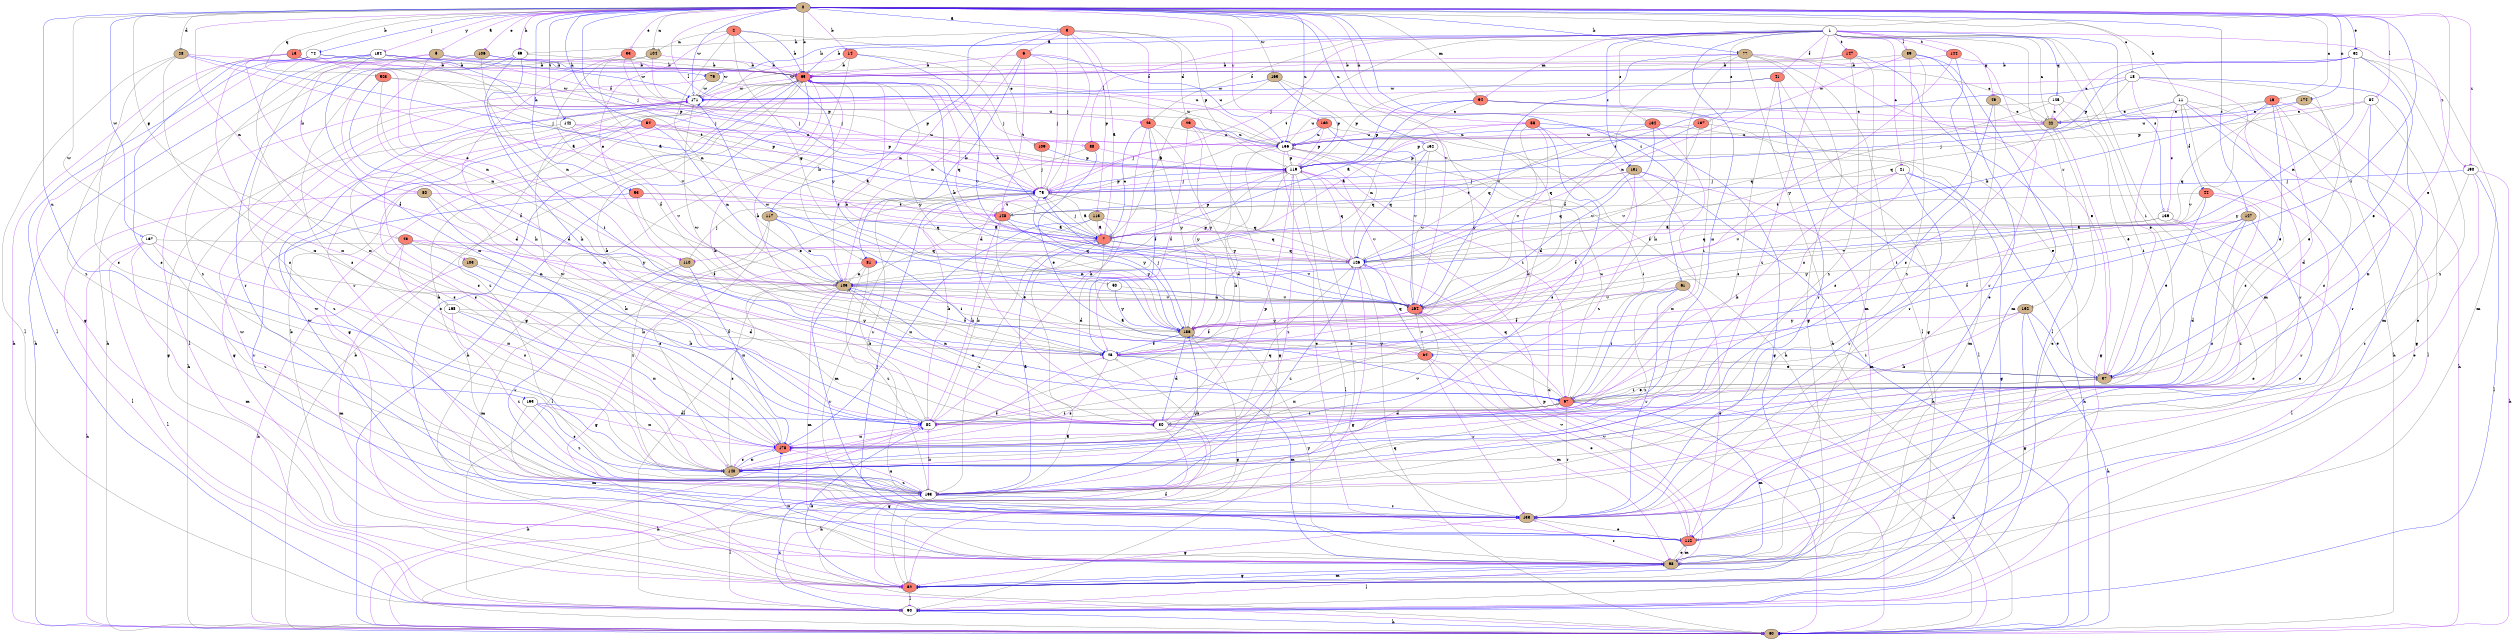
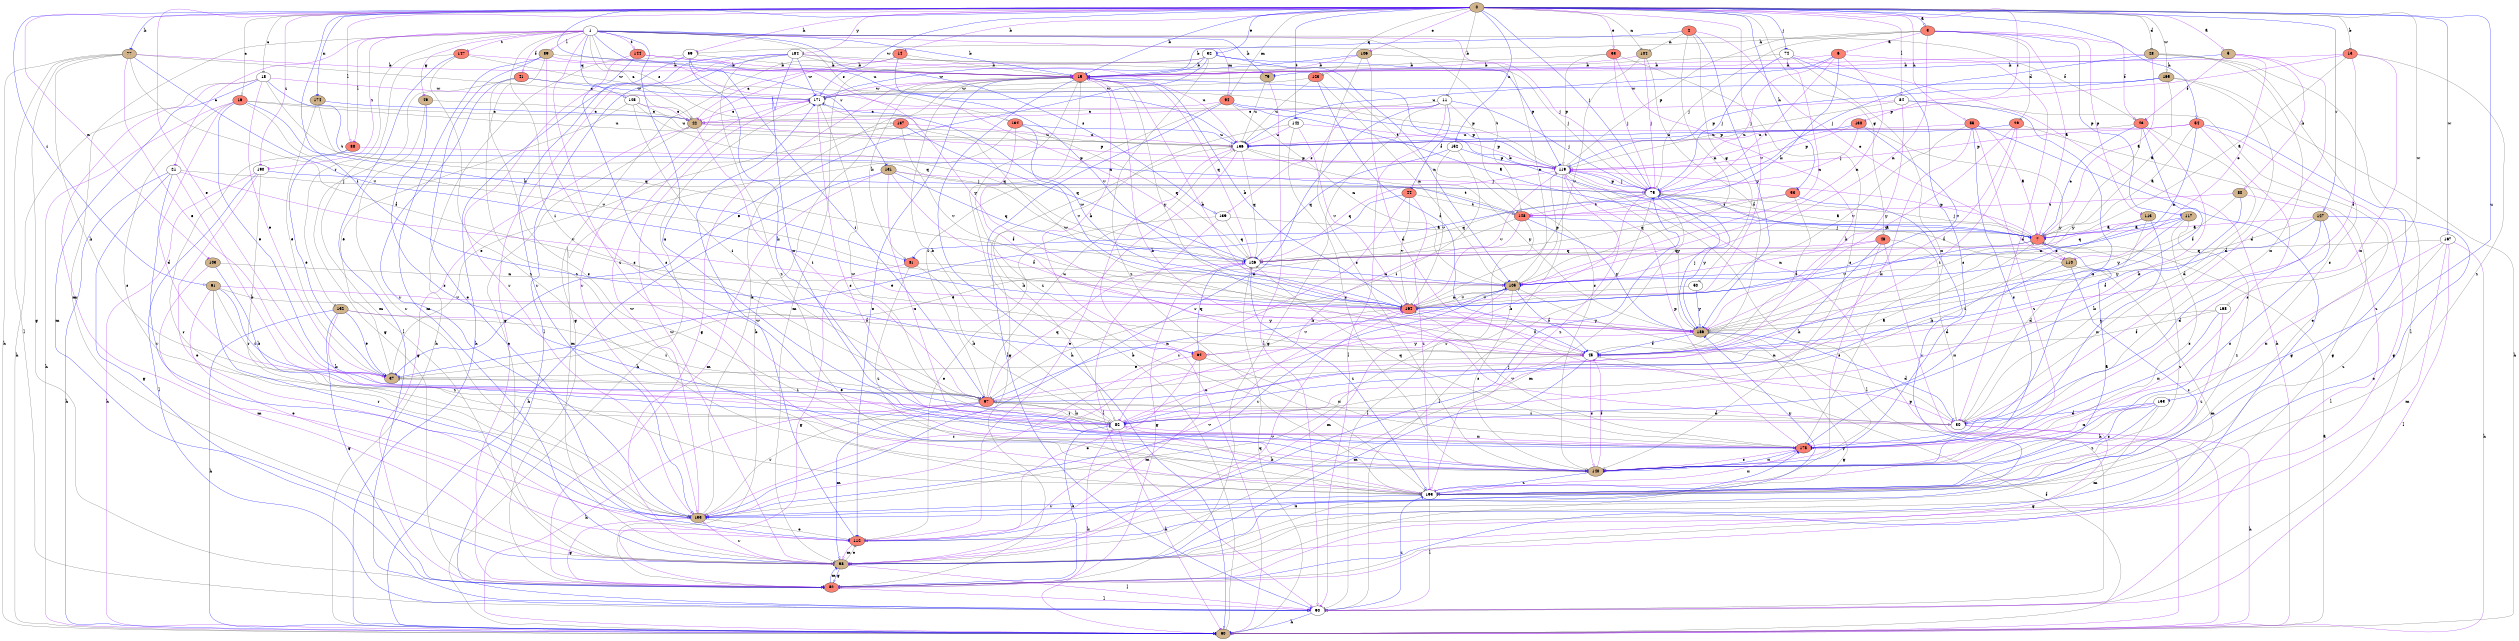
node "523": label "523" -> "123"
node "65": label "65" -> "15"
node "109": removed
